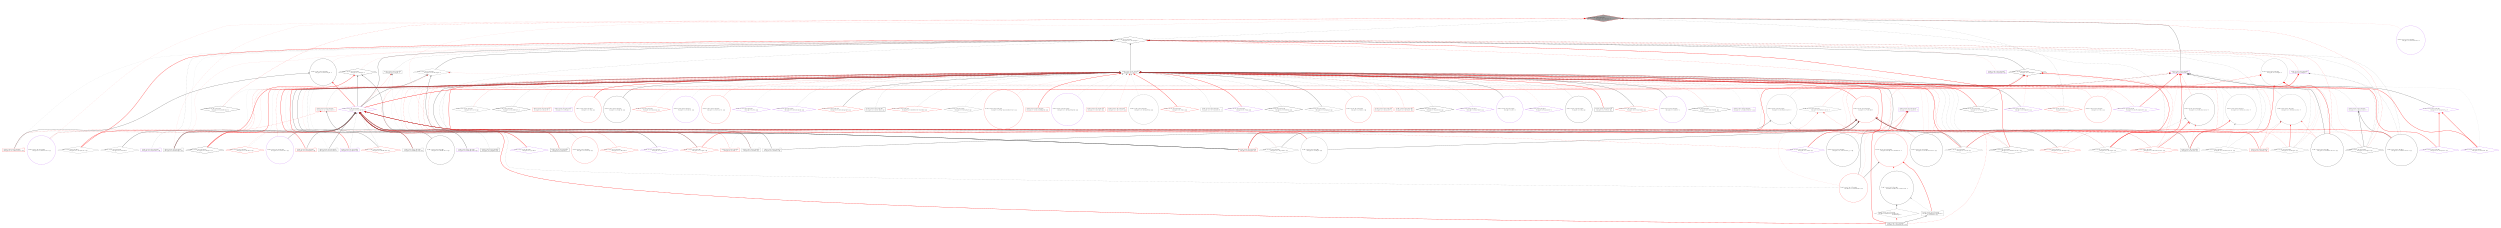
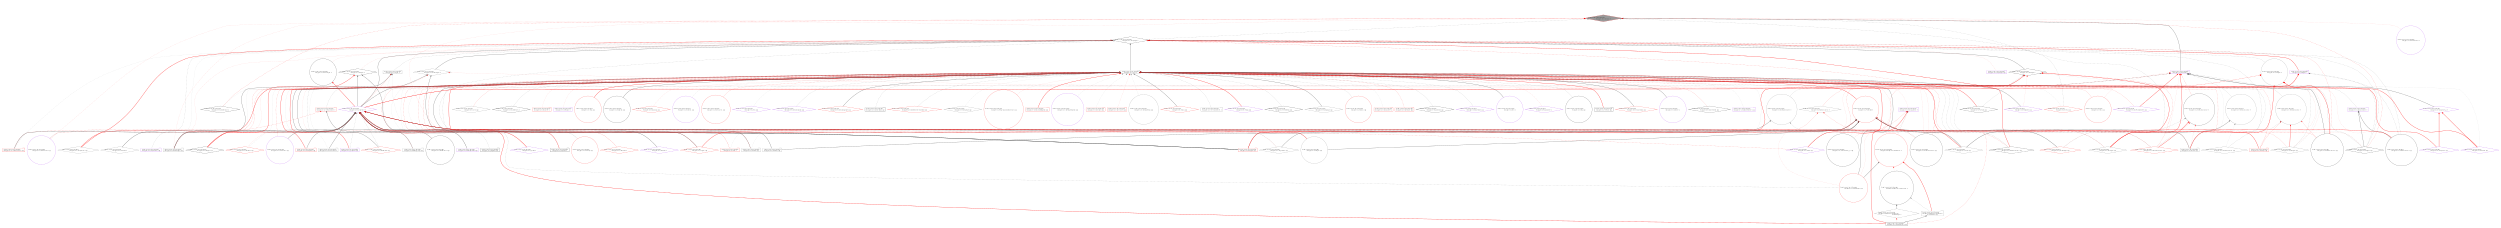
edge "/home/runner/work/doxygen /doxygen/src/xmlgen.h" -> "/home/runner/work/doxygen /doxygen/src/outputgen.h": style dashed -> bold
edge "/home/runner/work/doxygen /doxygen/src/emoji.cpp" -> "/home/runner/work/doxygen /doxygen/src/util.h": color red -> gray40
edge "/home/runner/work/doxygen /doxygen/src/rtfdocvisitor.cpp" -> "/home/runner/work/doxygen /doxygen/src/devnullgen.h": now "/home/runner/work/doxygen /doxygen/src/rtfdocvisitor.cpp" -> "/home/runner/work/doxygen /doxygen/src/rtfgen.h"
edge "/home/runner/work/doxygen /doxygen/src/membergroup.cpp" -> "/home/runner/work/doxygen /doxygen/src/outputlist.h": style bold -> dashed
edge "/home/runner/work/doxygen /doxygen/src/util.cpp" -> "/home/runner/work/doxygen /doxygen/src/textdocvisitor.h": color red -> gray40
